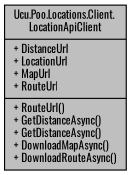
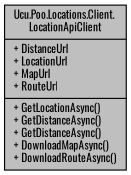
node "Ucu.Poo.Locations.Client.": text "+ RouteUrl()" -> "+ GetLocationAsync()"
